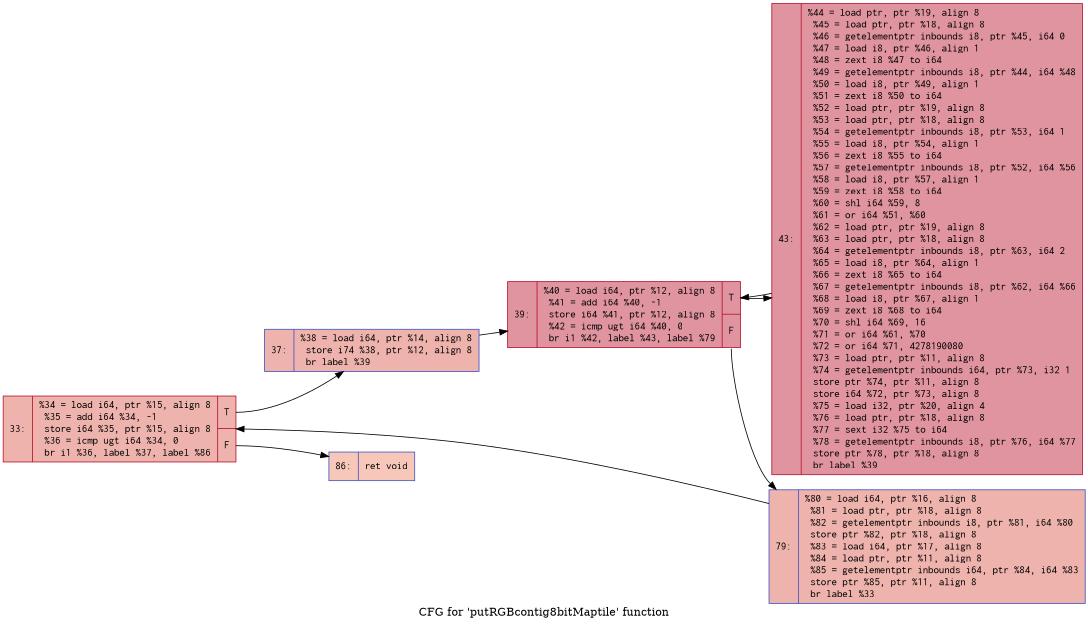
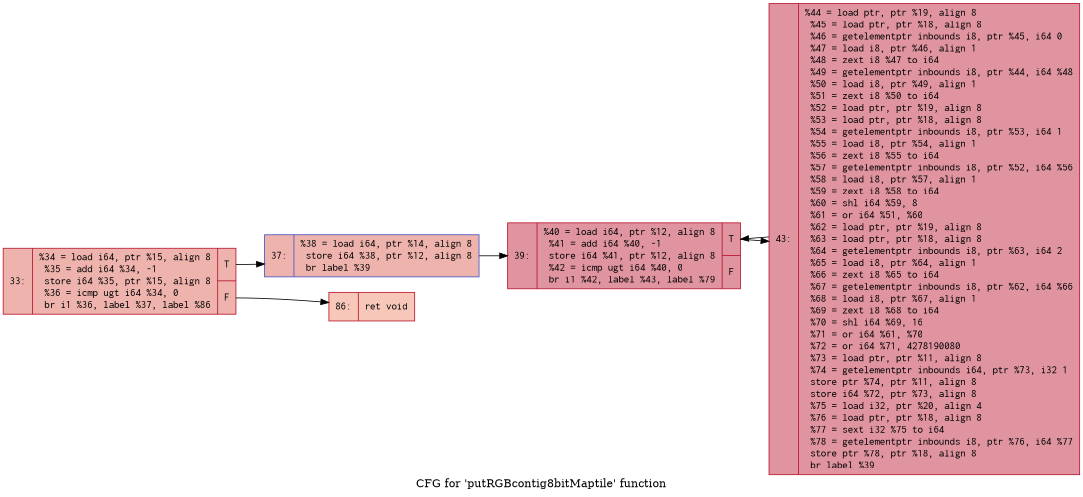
node "37:": text "store i74 %38, ptr %12, align 8" -> "store i64 %38, ptr %12, align 8"
node "86:": color #3d50c3ff -> #b70d28ff
node "79:": removed
